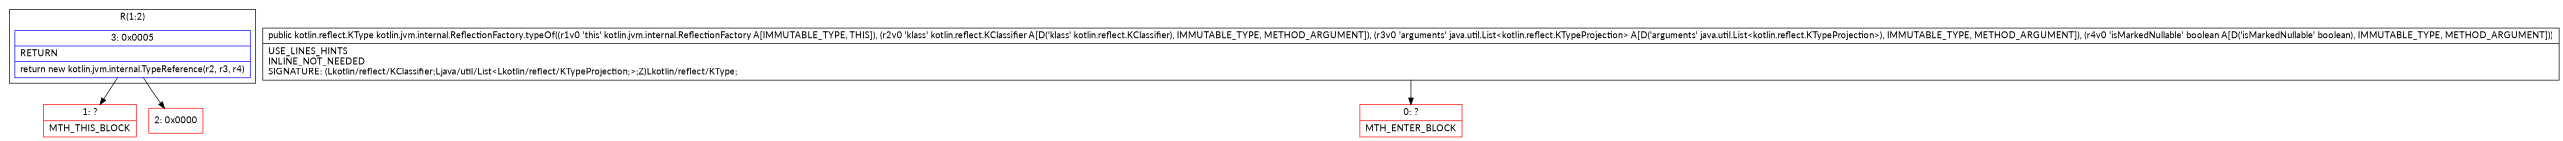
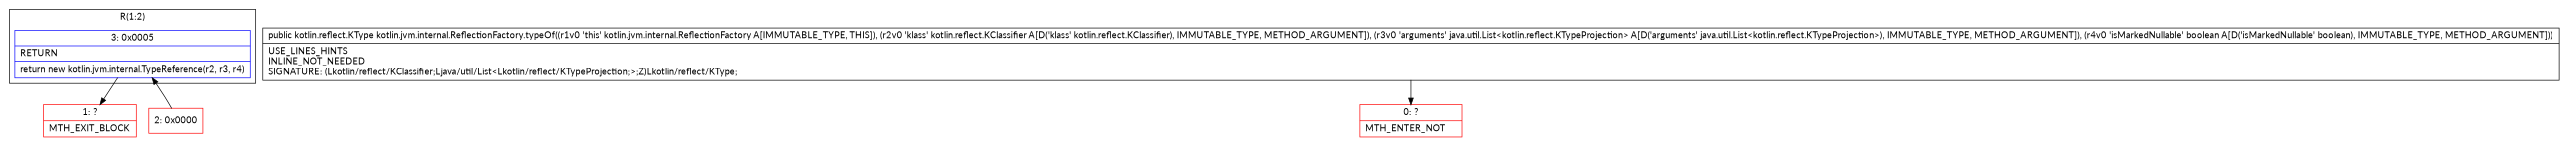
edge "3: 0x0005" -> "2: 0x0000": reversed
node "1: ?": text "MTH_THIS_BLOCK" -> "MTH_EXIT_BLOCK"
node "0: ?": text "MTH_ENTER_BLOCK" -> "MTH_ENTER_NOT"
